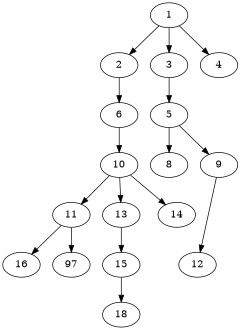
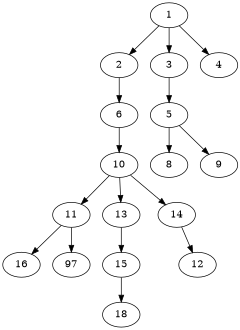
edge "9" -> "12": now "14" -> "12"
